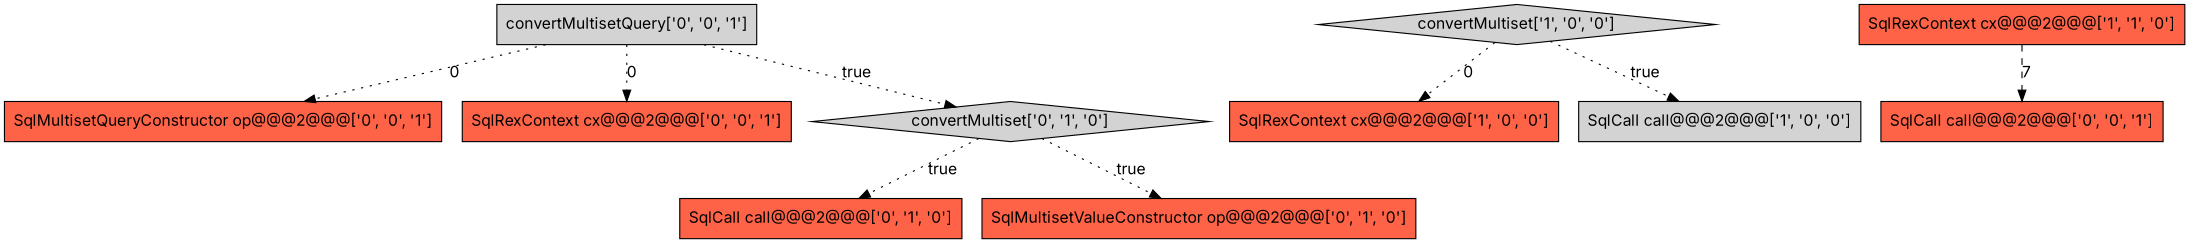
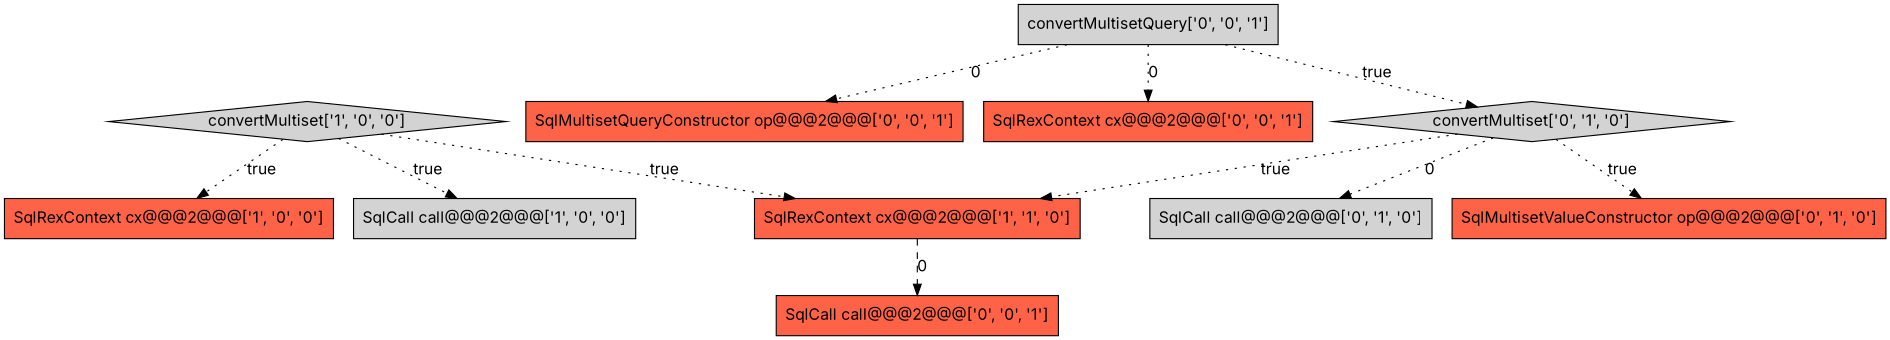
edge "convertMultiset['1', '0', '0']" -> "SqlRexContext cx@@@2@@@['1', '0', '0']": label "0" -> "true"
edge "SqlRexContext cx@@@2@@@['1', '1', '0']" -> "SqlCall call@@@2@@@['0', '0', '1']": label "7" -> "0"
edge "convertMultiset['1', '0', '0']" -> "SqlRexContext cx@@@2@@@['1', '1', '0']": added, label "true"
edge "convertMultiset['0', '1', '0']" -> "SqlRexContext cx@@@2@@@['1', '1', '0']": added, label "true"
edge "convertMultiset['0', '1', '0']" -> "SqlCall call@@@2@@@['0', '1', '0']": label "true" -> "0"
node "SqlCall call@@@2@@@['0', '1', '0']": fillcolor tomato -> lightgray
